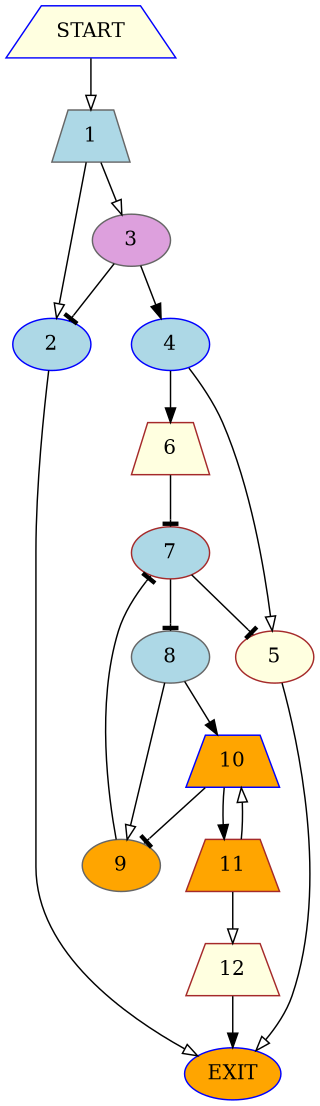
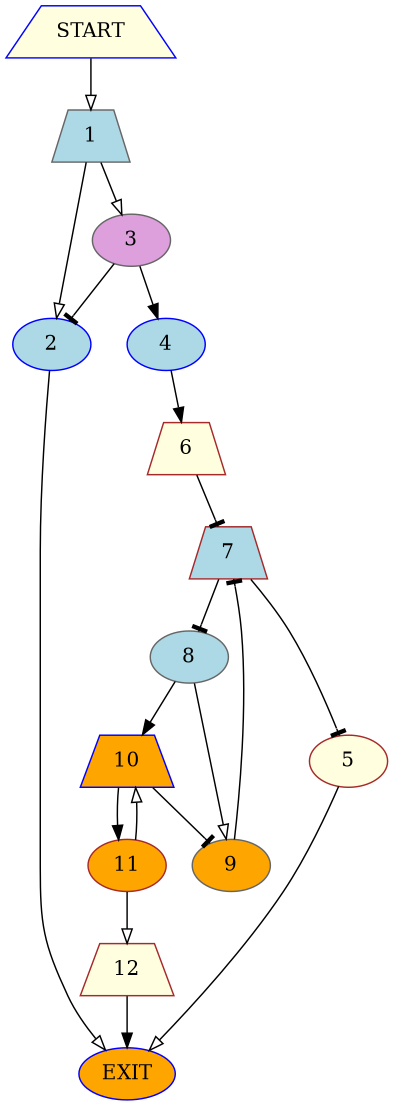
edge "4" -> "5": removed
node "7": shape ellipse -> trapezium
node "11": shape trapezium -> ellipse
